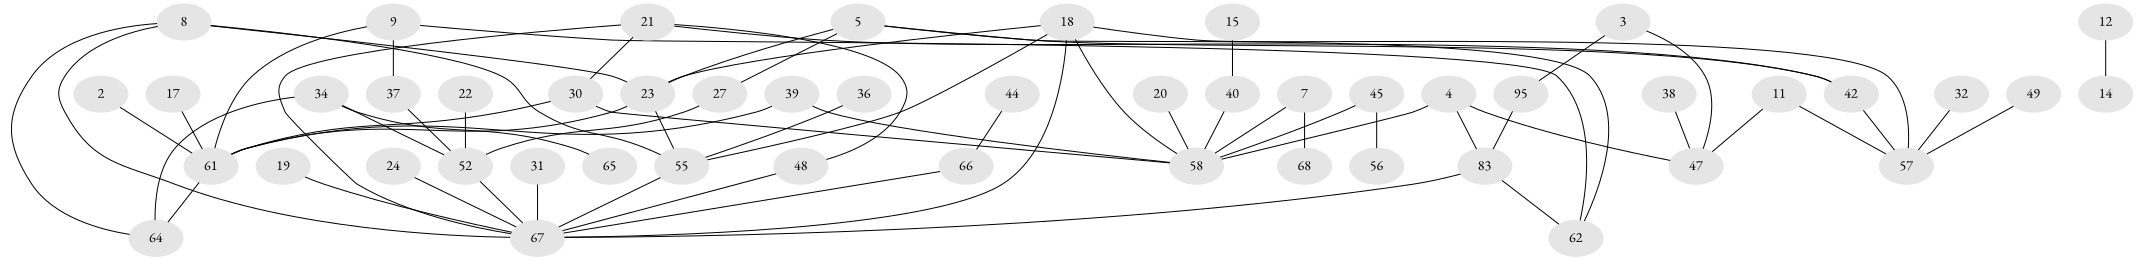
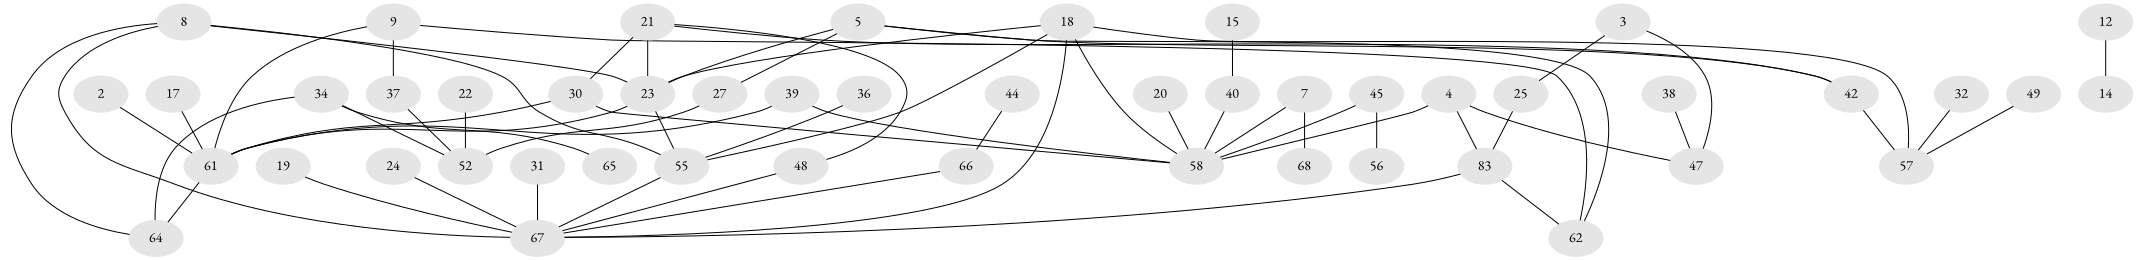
edge "21" -- "67": now "21" -- "23"
node "95": label "95" -> "25"
node "11": removed
edge "52" -- "67": removed
